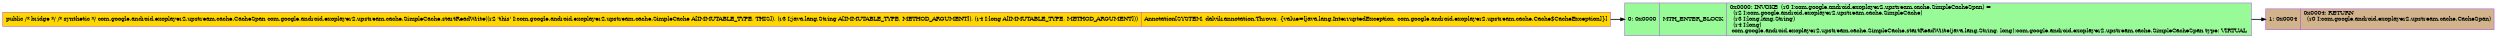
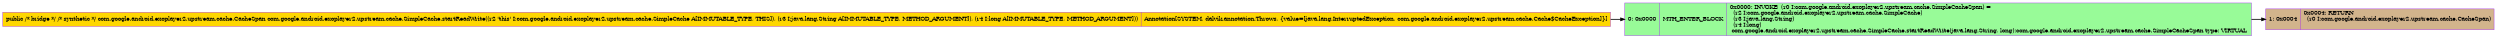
node "0: 0x0000": text "(r3 I:long.lang.String)" -> "(r3 I:java.lang.String)"
